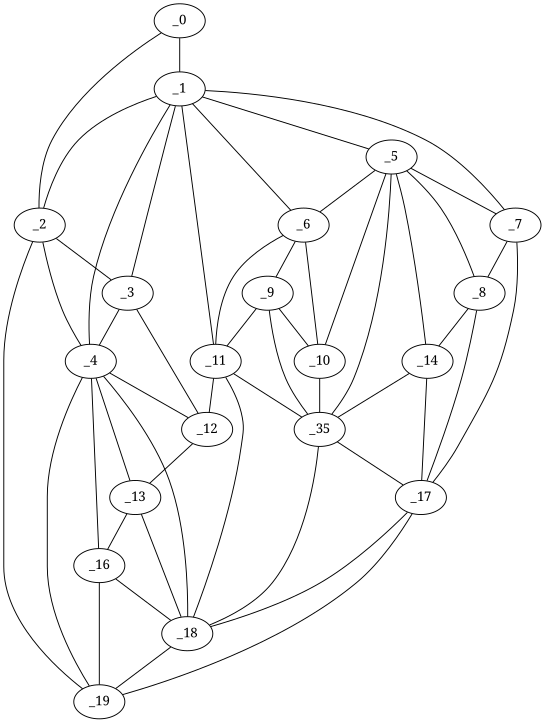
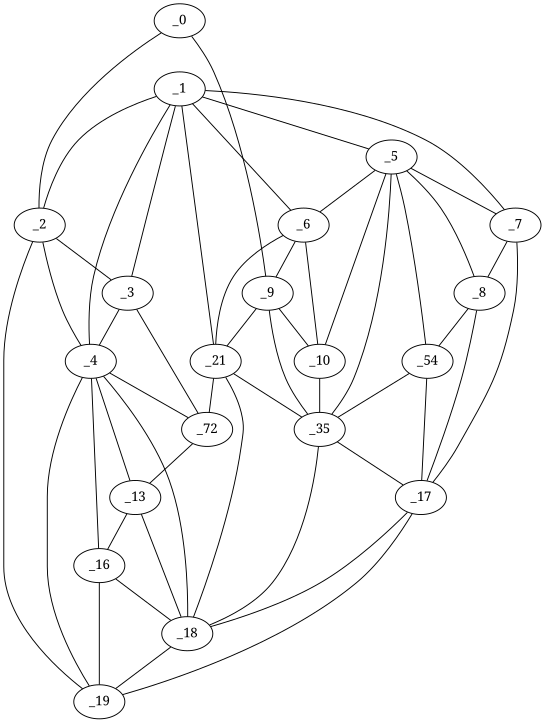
edge "_0" -- "_1": now "_0" -- "_9"
node "_11": label "_11" -> "_21"
node "_14": label "_14" -> "_54"
node "_12": label "_12" -> "_72"
